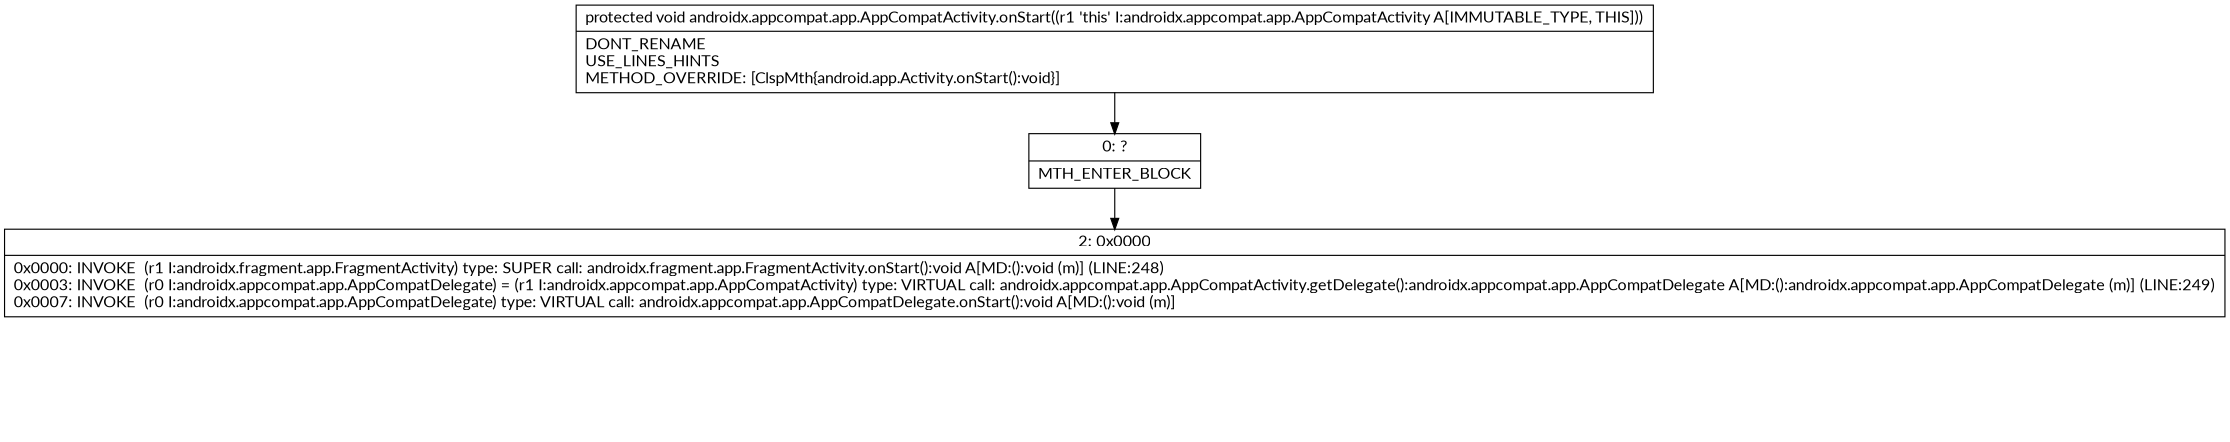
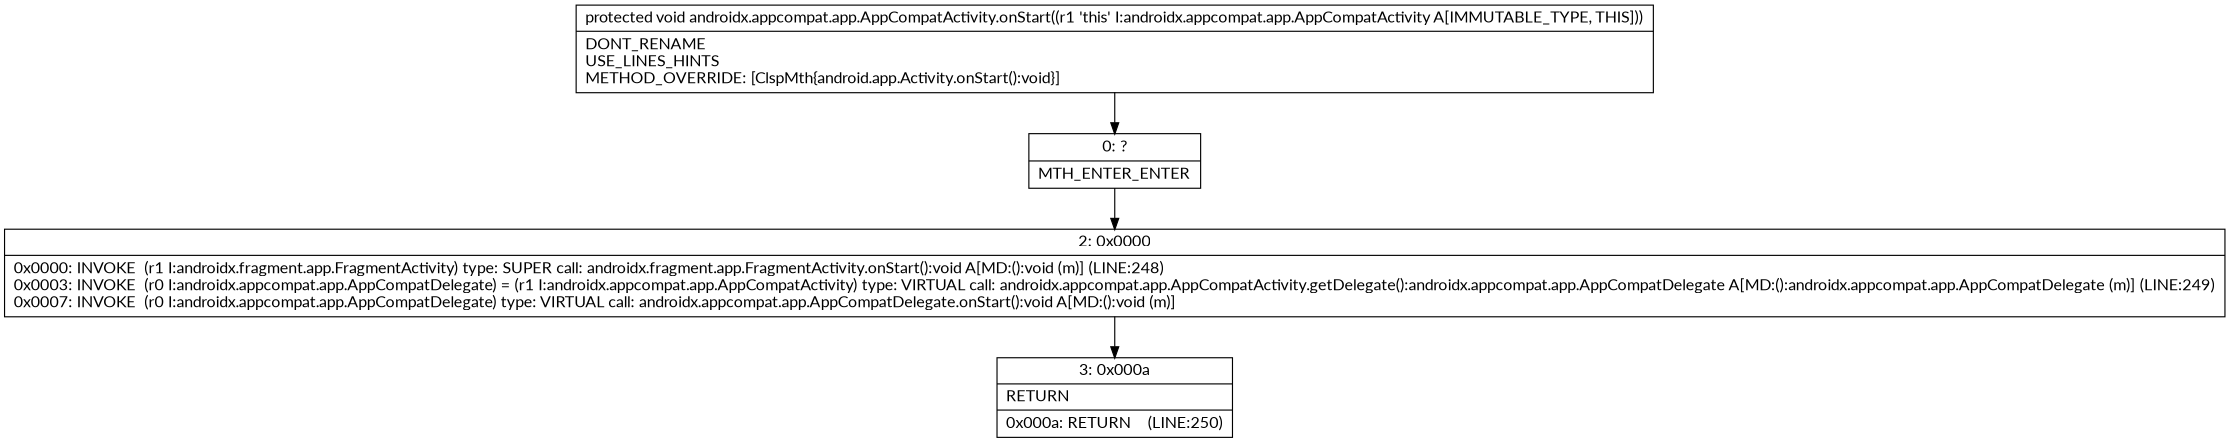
node "0: ?": text "MTH_ENTER_BLOCK" -> "MTH_ENTER_ENTER"
node "3: 0x000a": added
